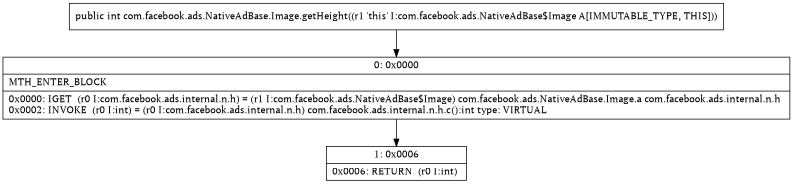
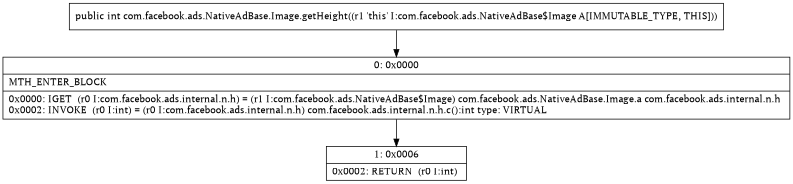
node "1: 0x0006": text "0x0006: RETURN  (r0 I:int)" -> "0x0002: RETURN  (r0 I:int)"
